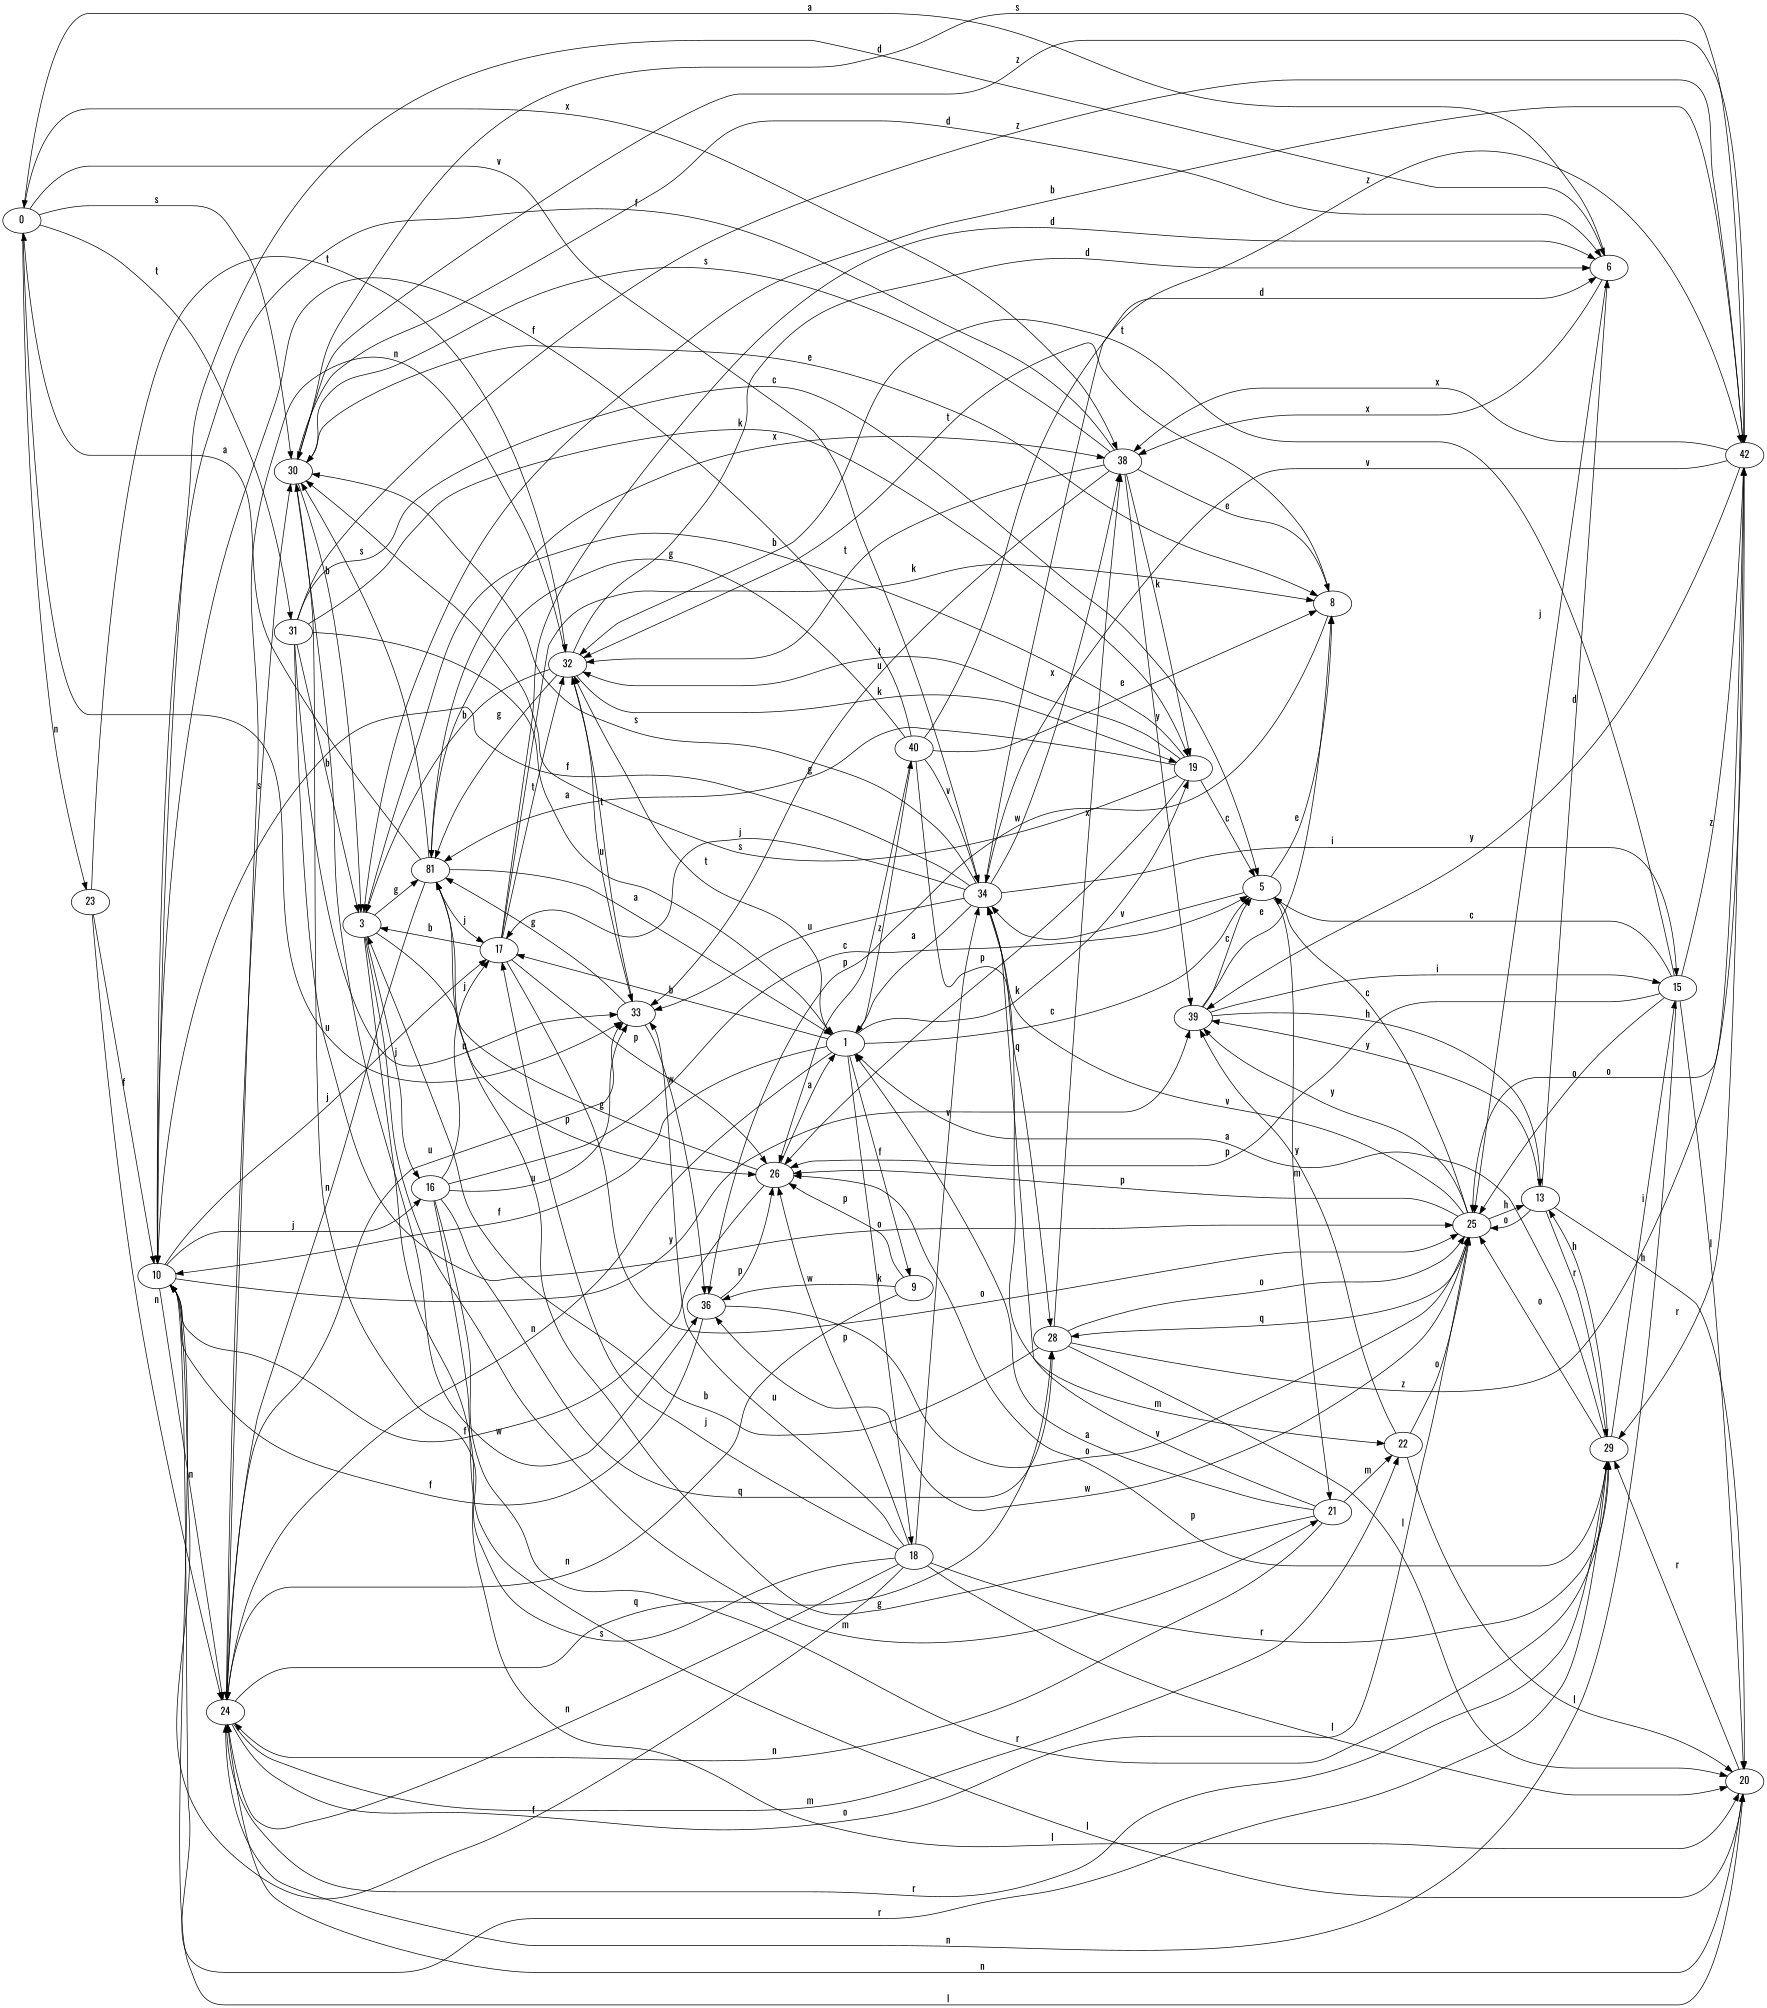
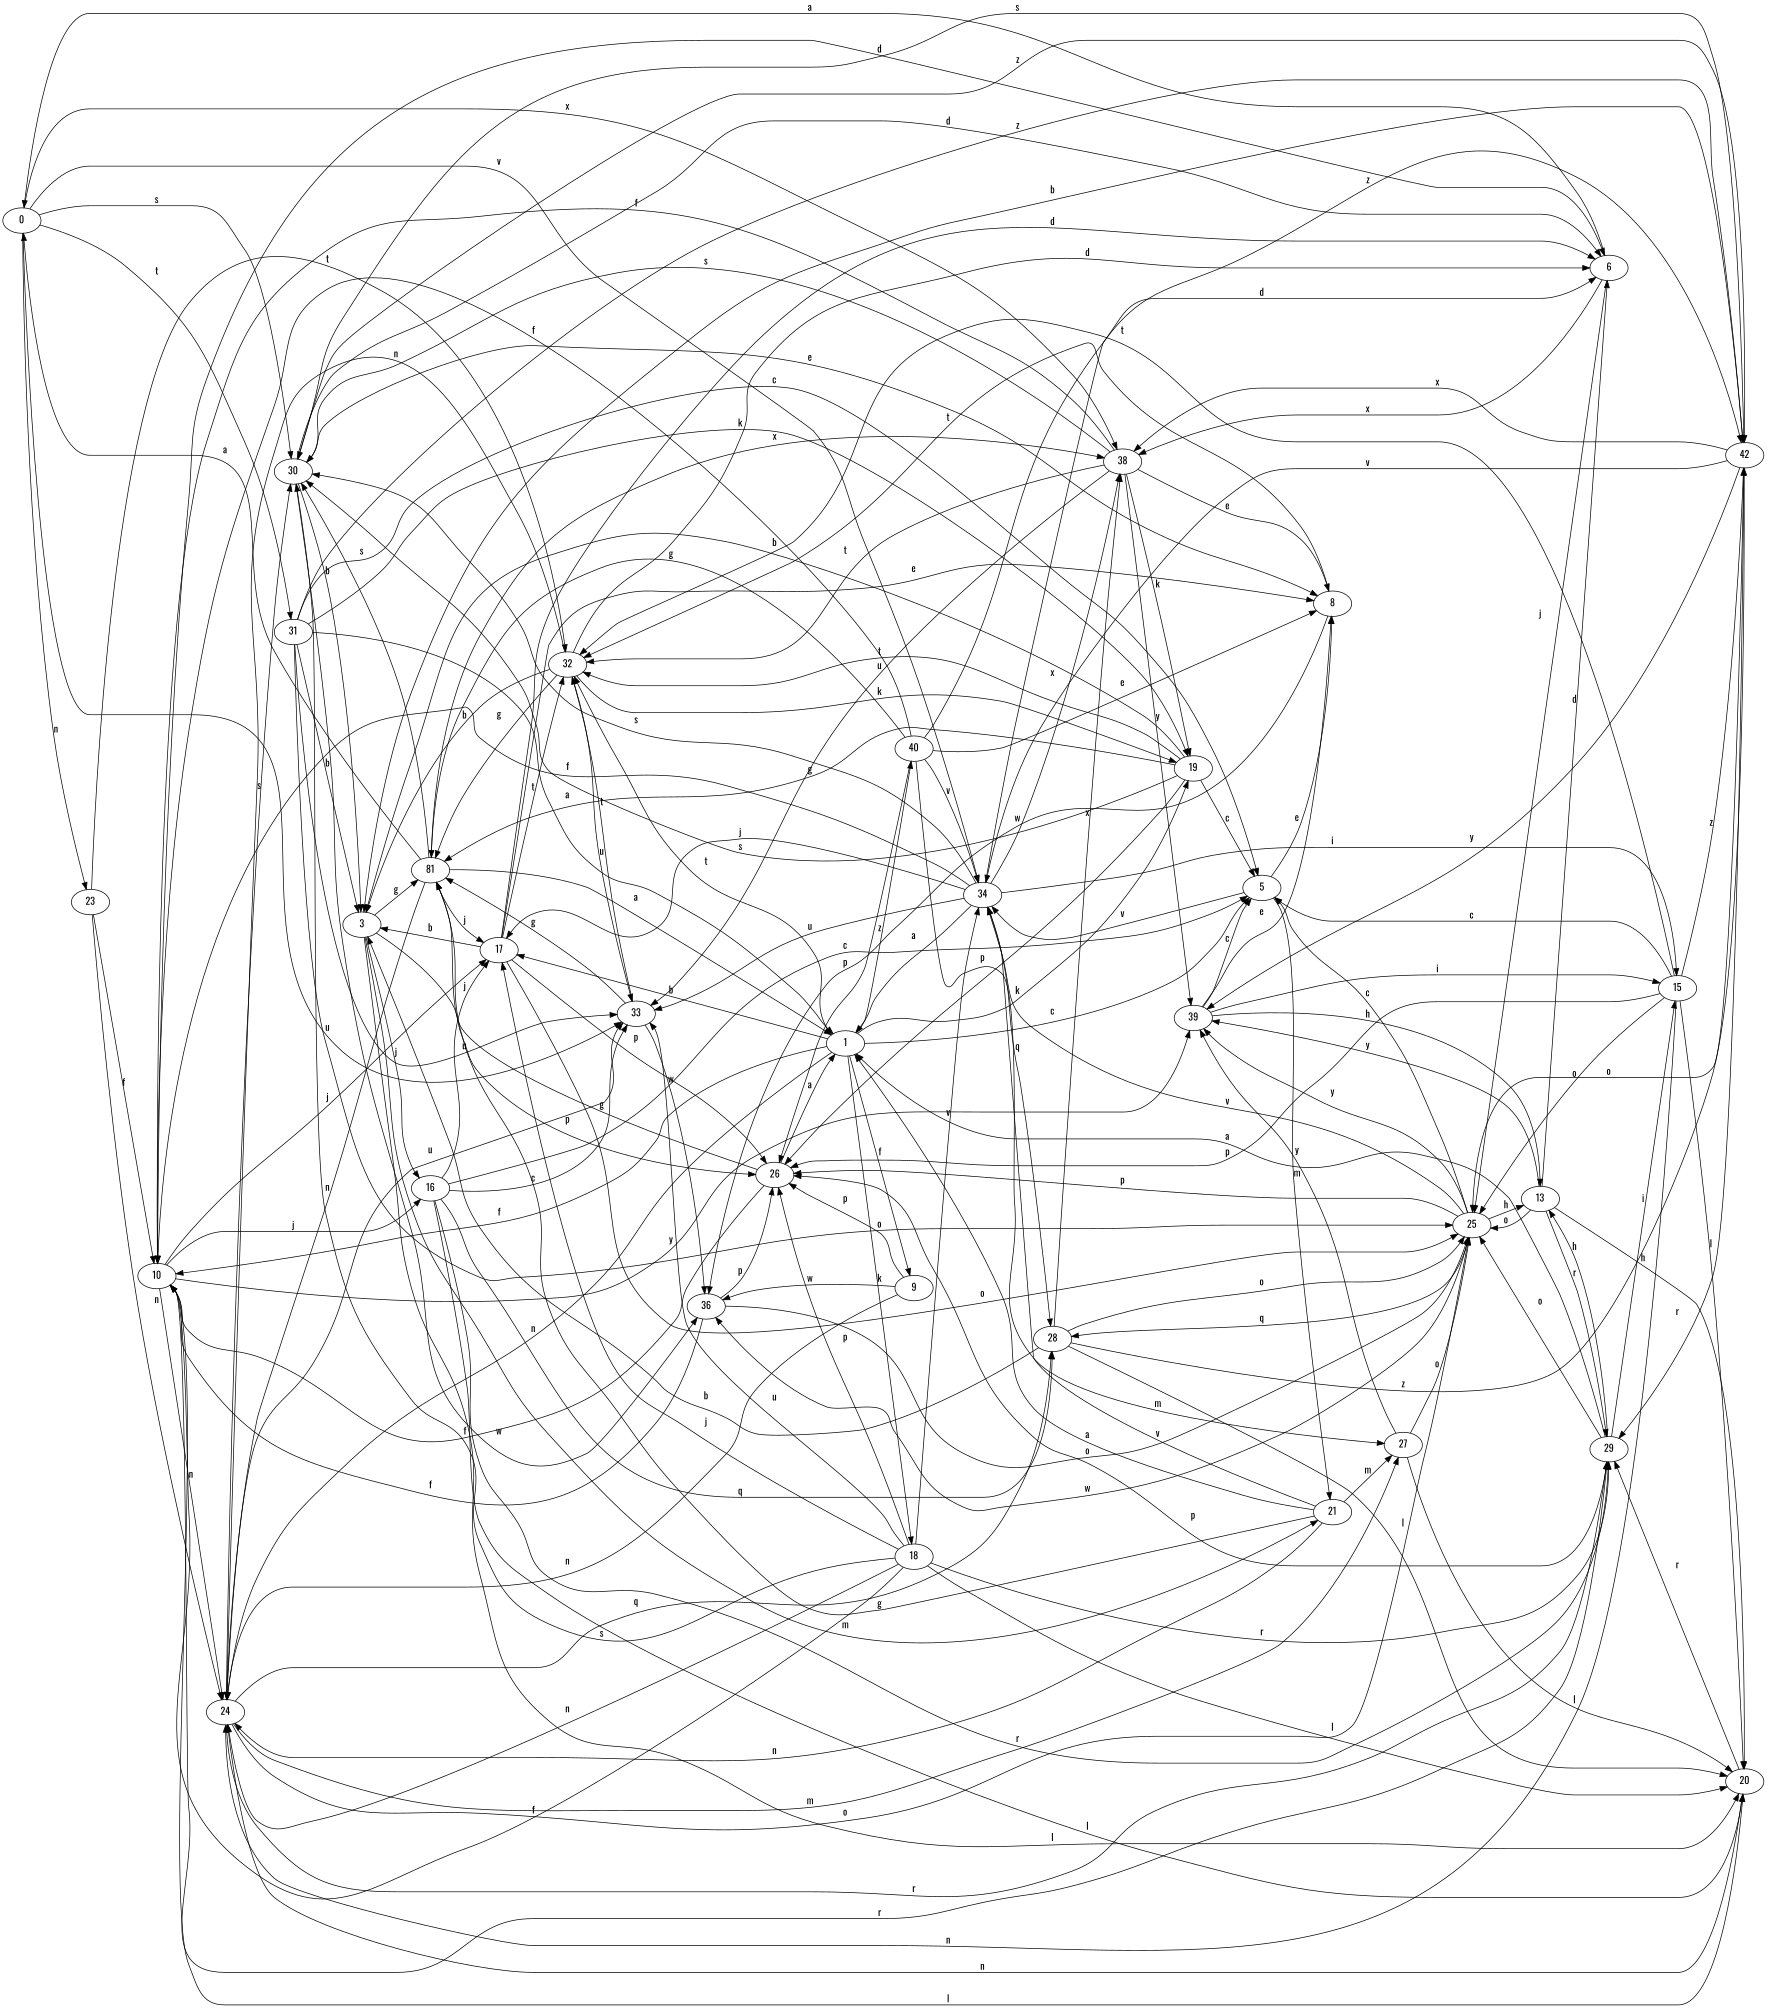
edge "17" -> "8": label "k" -> "e"
edge "16" -> "33": label "u" -> "c"
node "22": label "22" -> "27"
